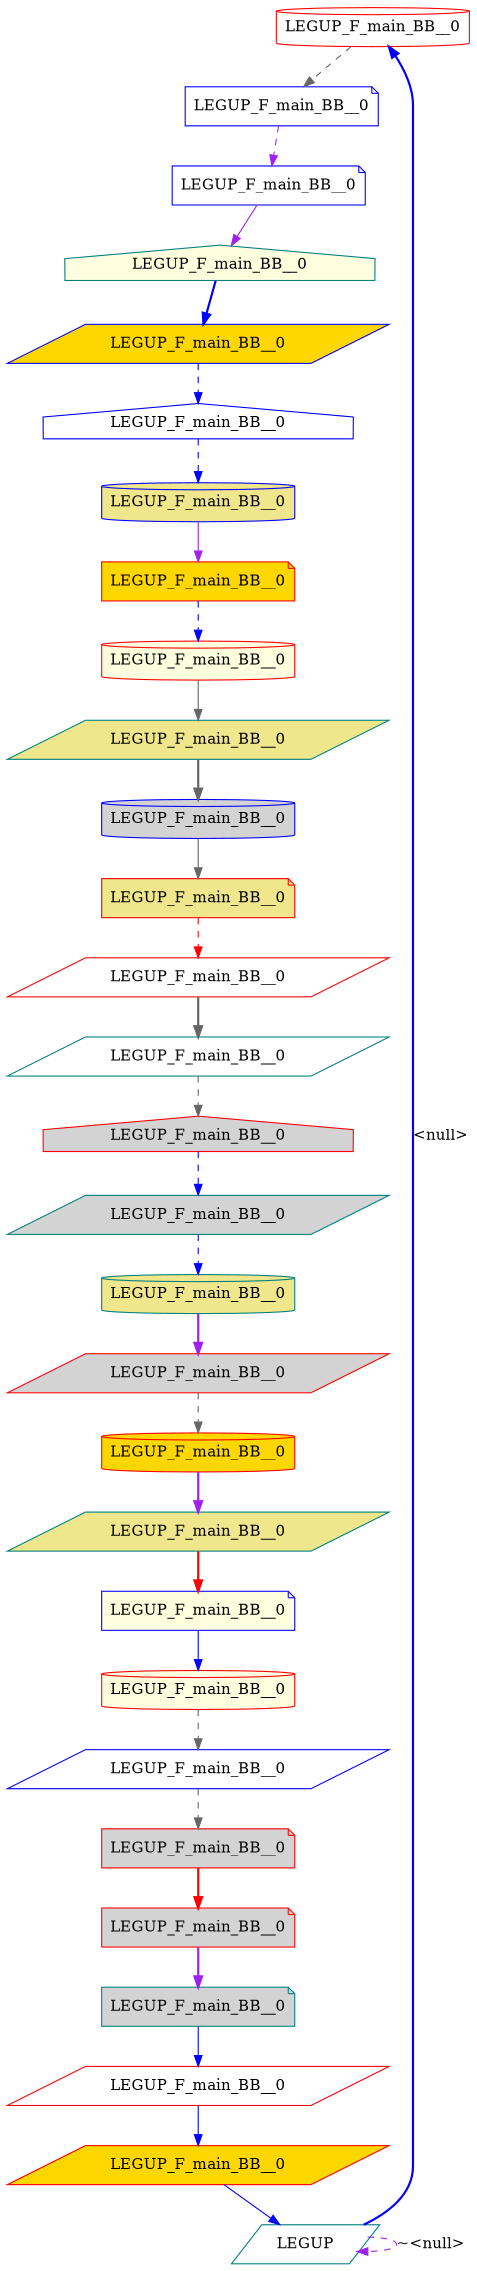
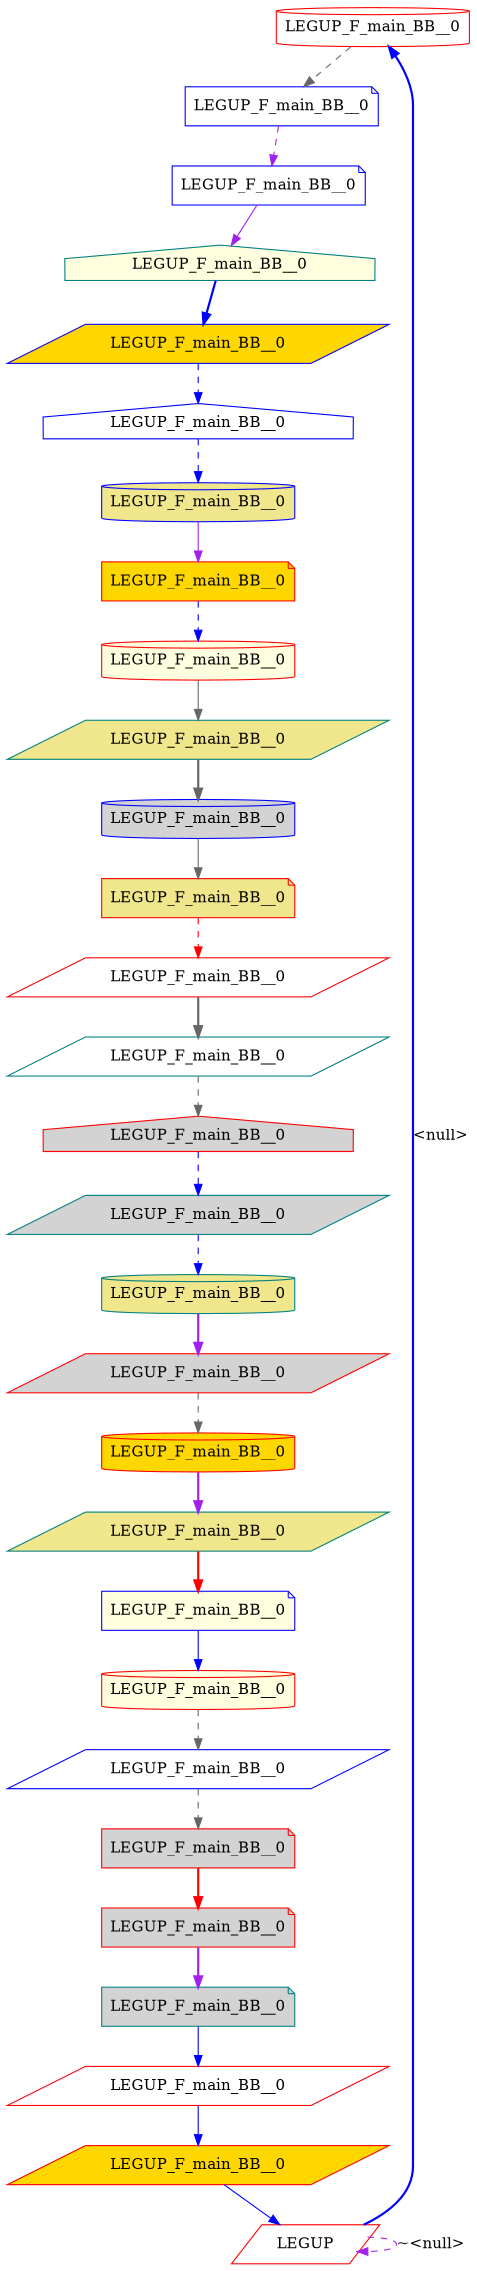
node "LEGUP": color teal -> red
